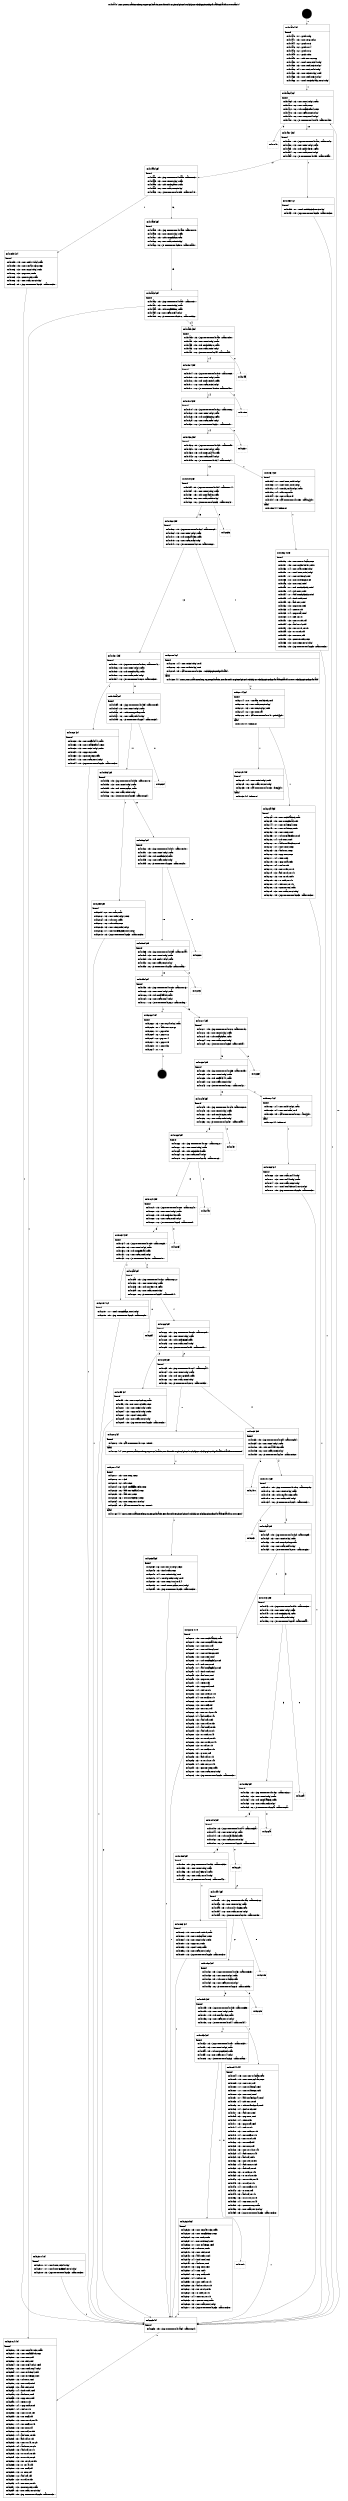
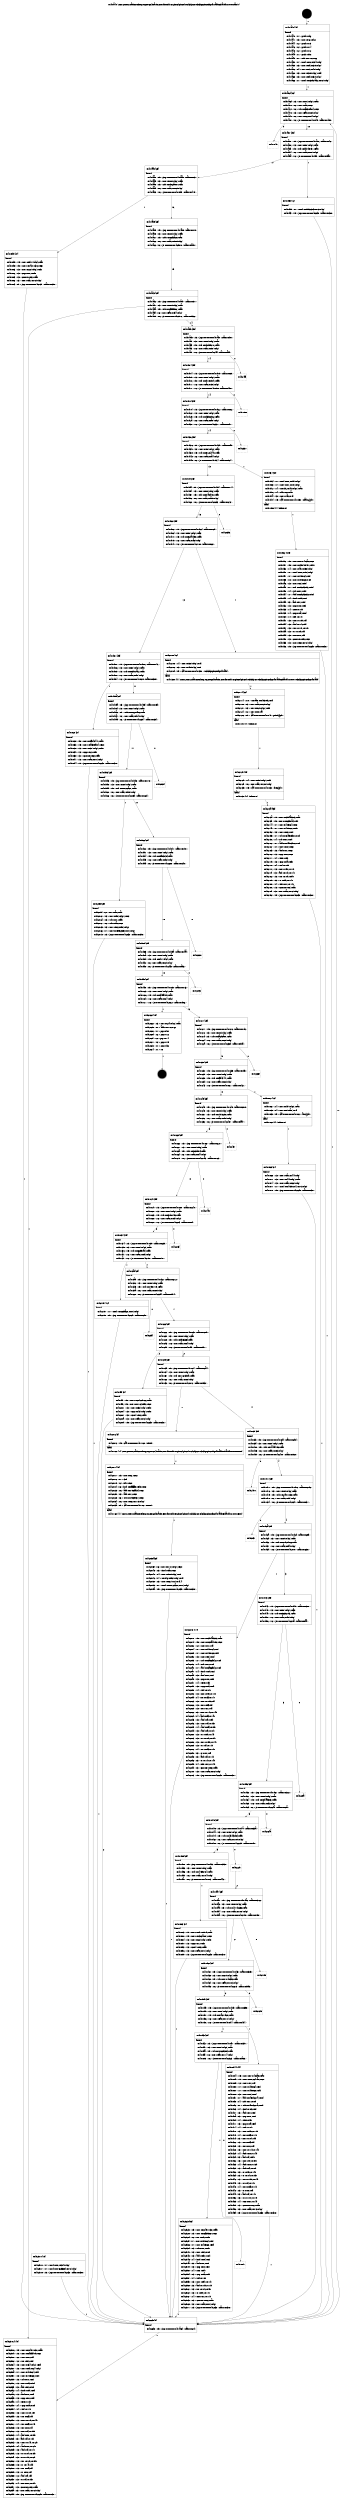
edge "0x402114 [23]" -> "0x40213a [93]": now "0x40212b [15]" -> "0x40213a [93]"
